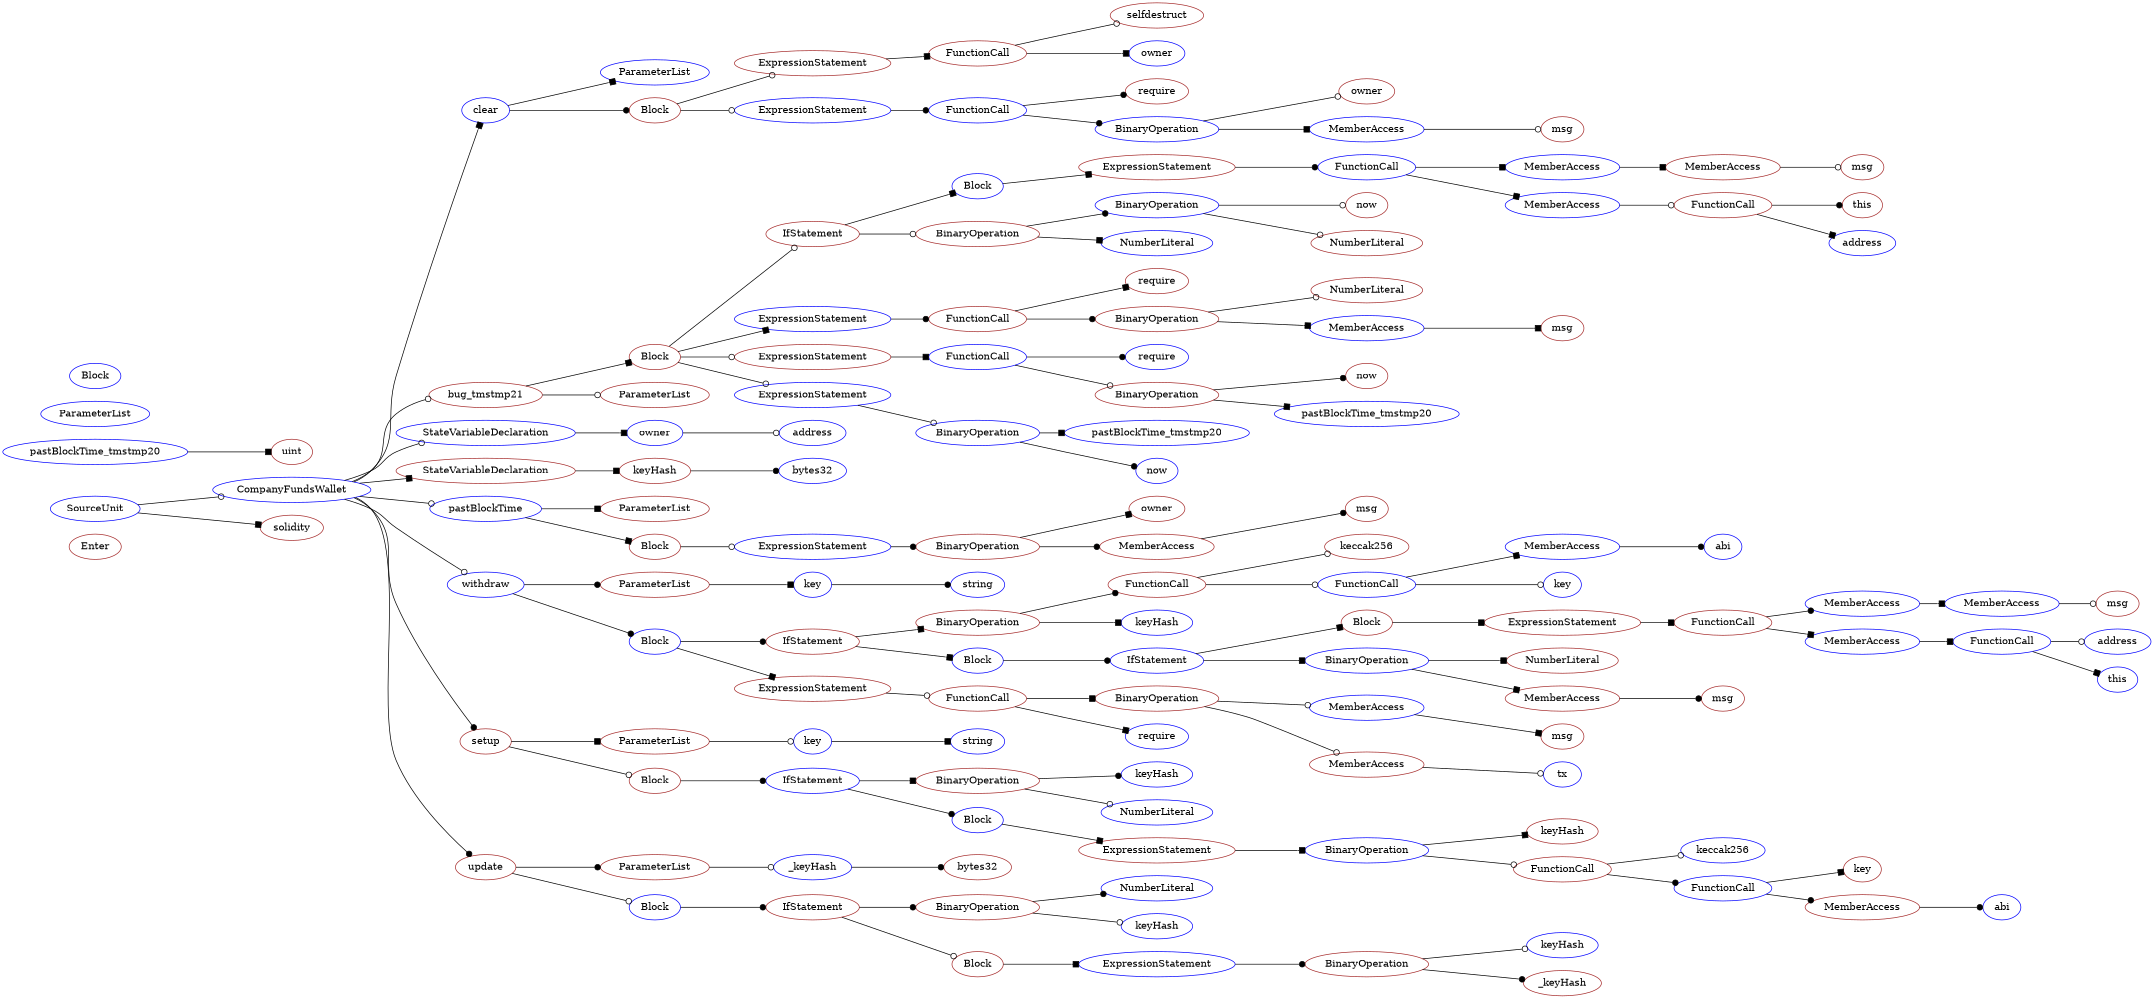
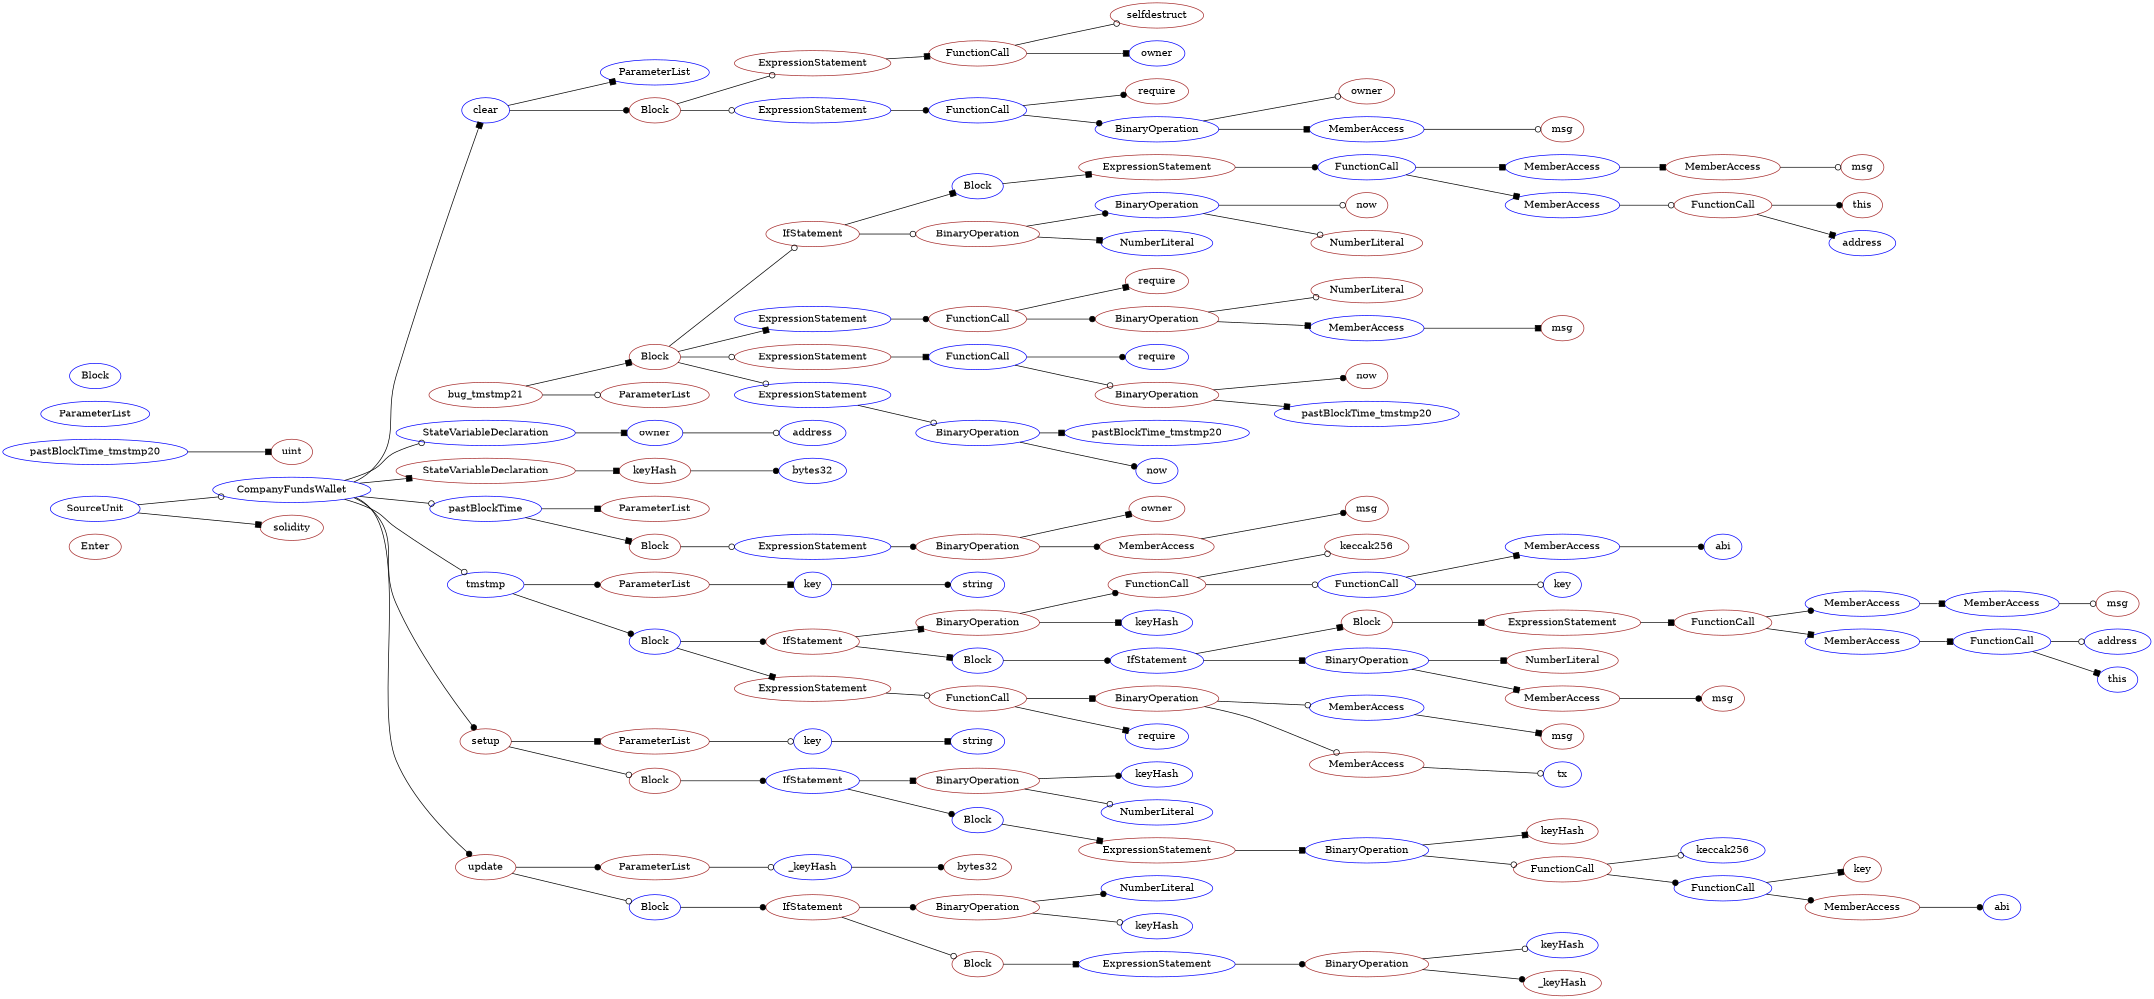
edge "CompanyFundsWallet" -> "bug_tmstmp21": removed
node "withdraw": label "withdraw" -> "tmstmp"
